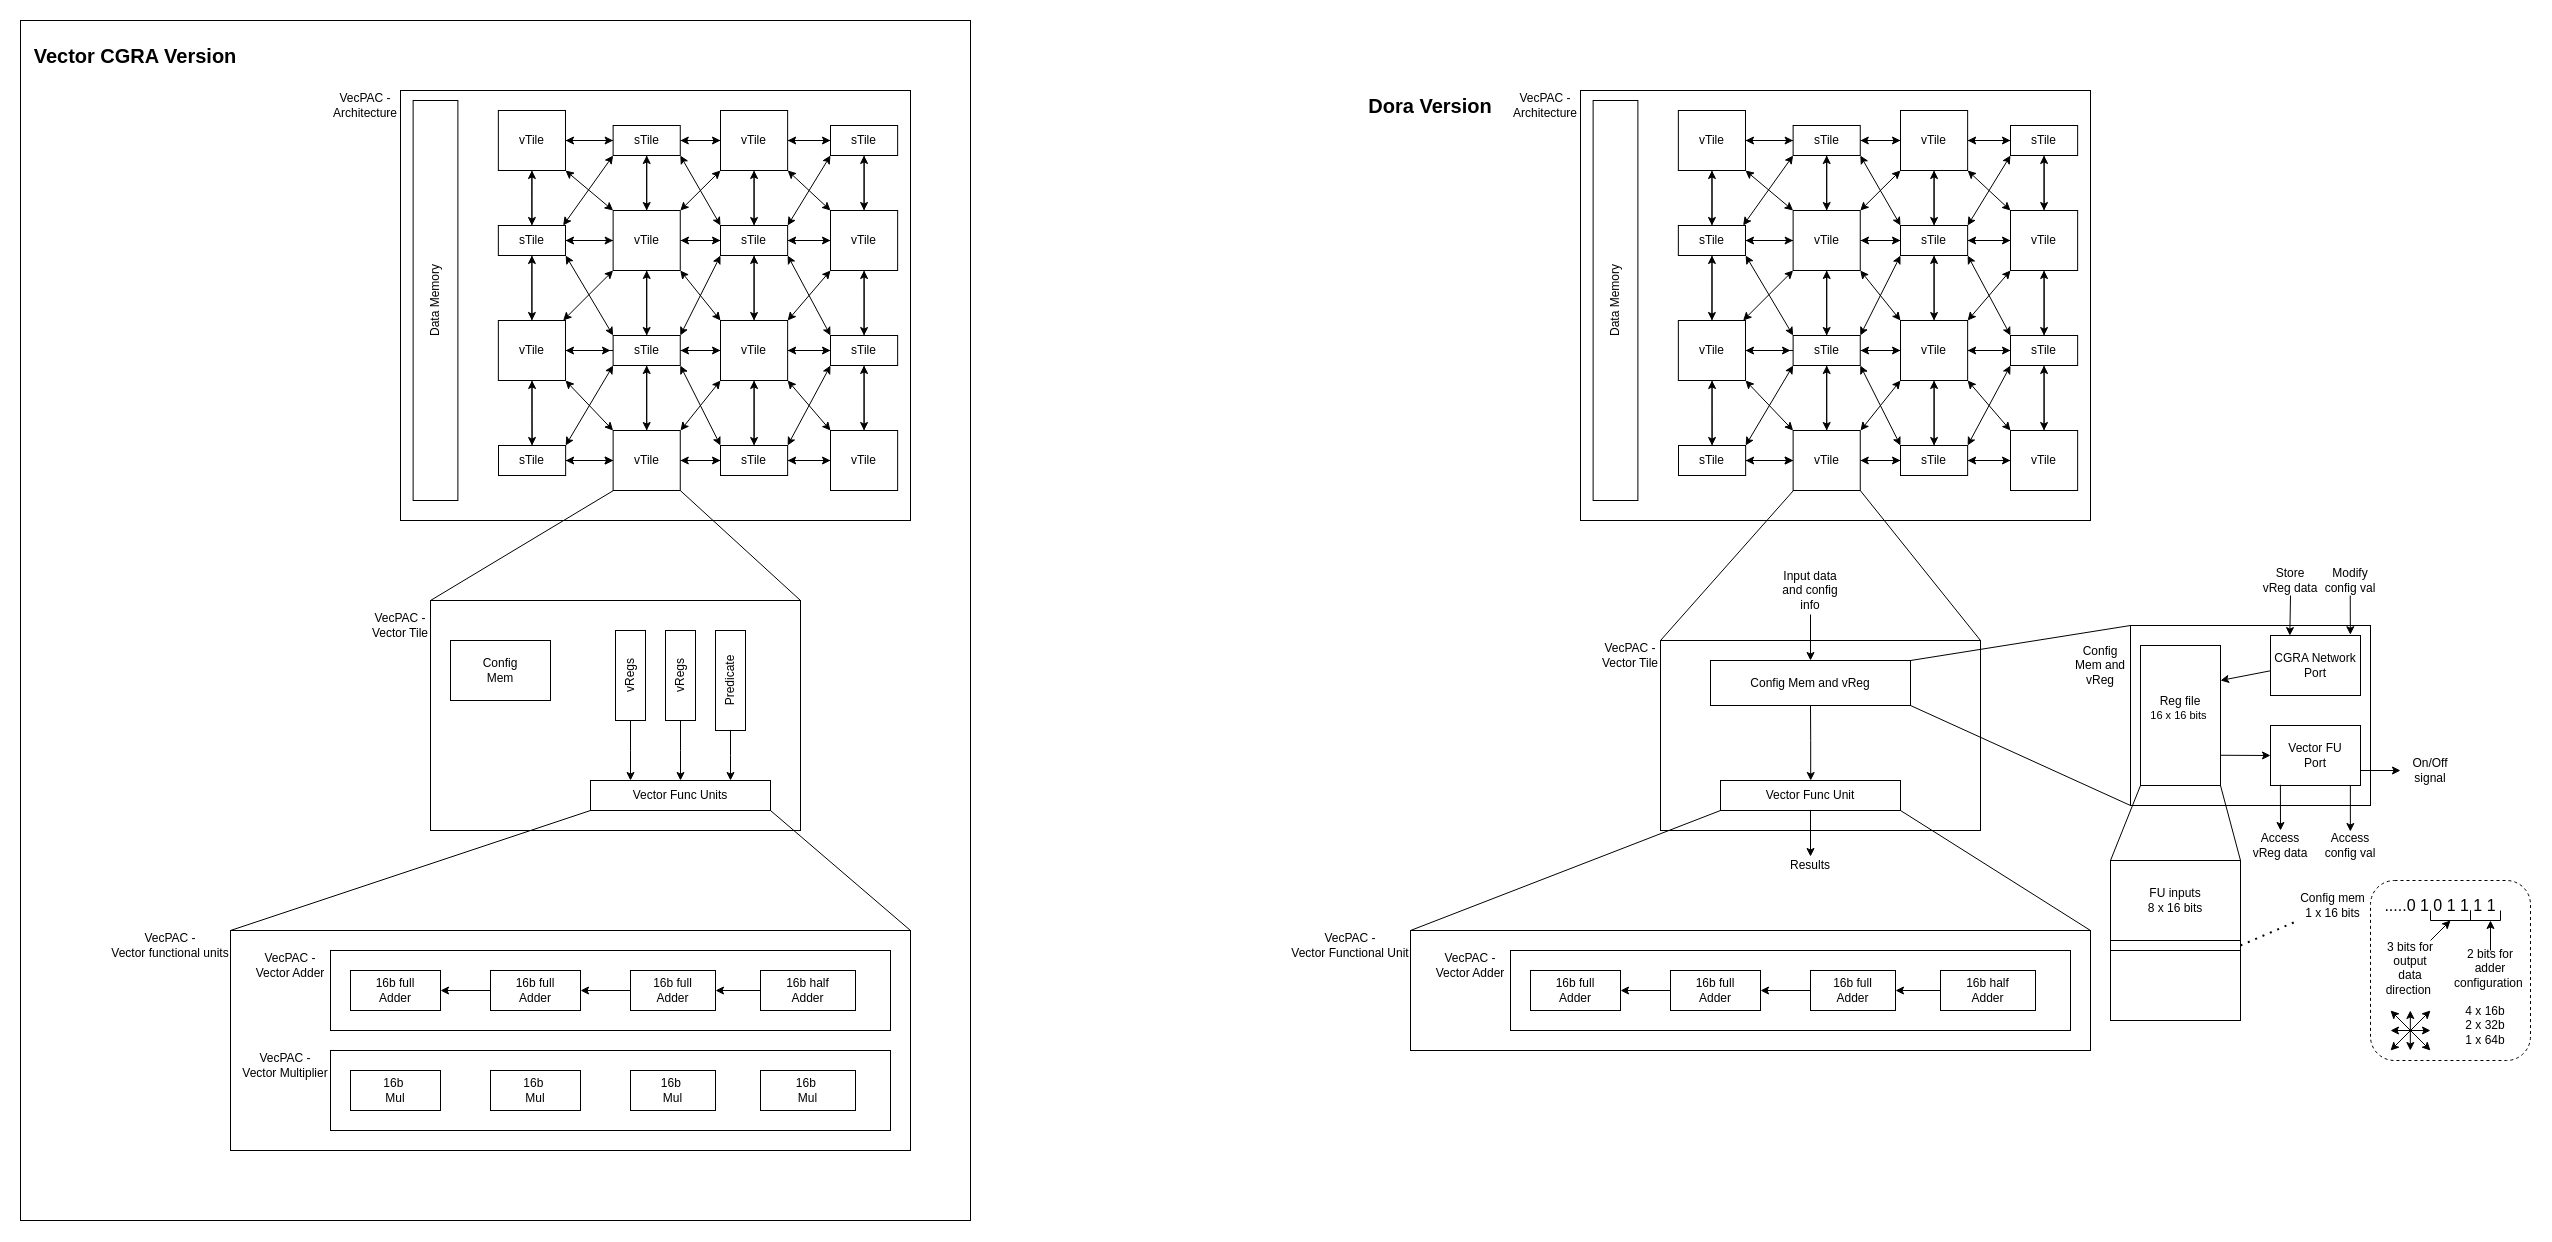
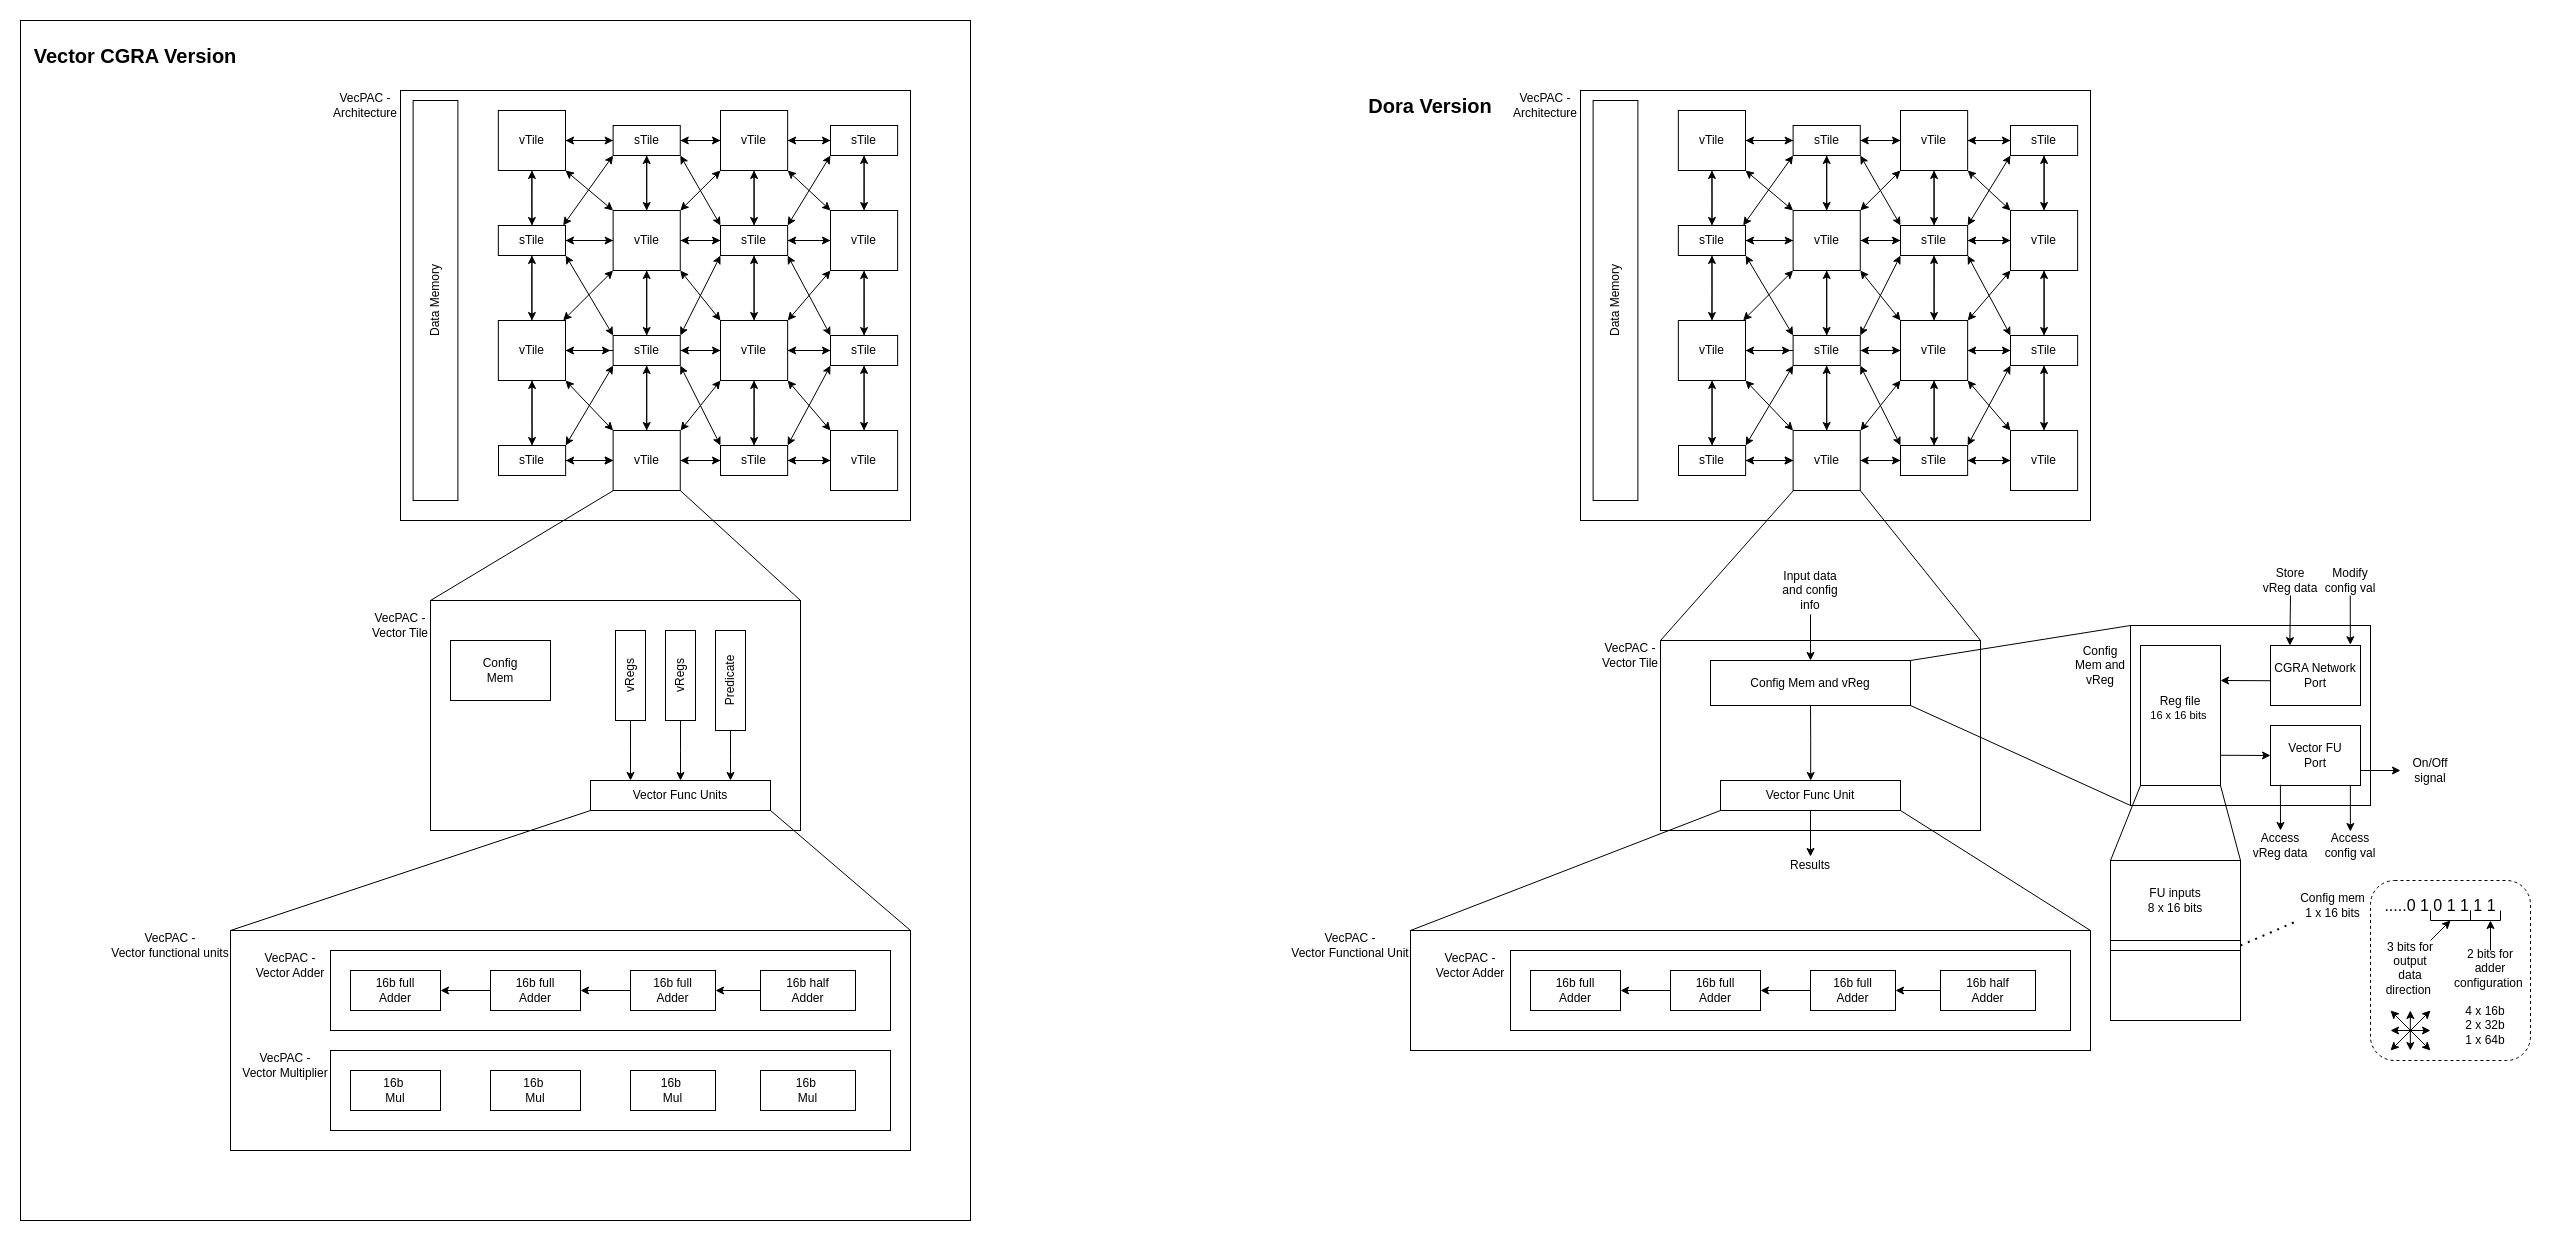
node "CGRA Network Port": moved (2316, 666) -> (2316, 676)
